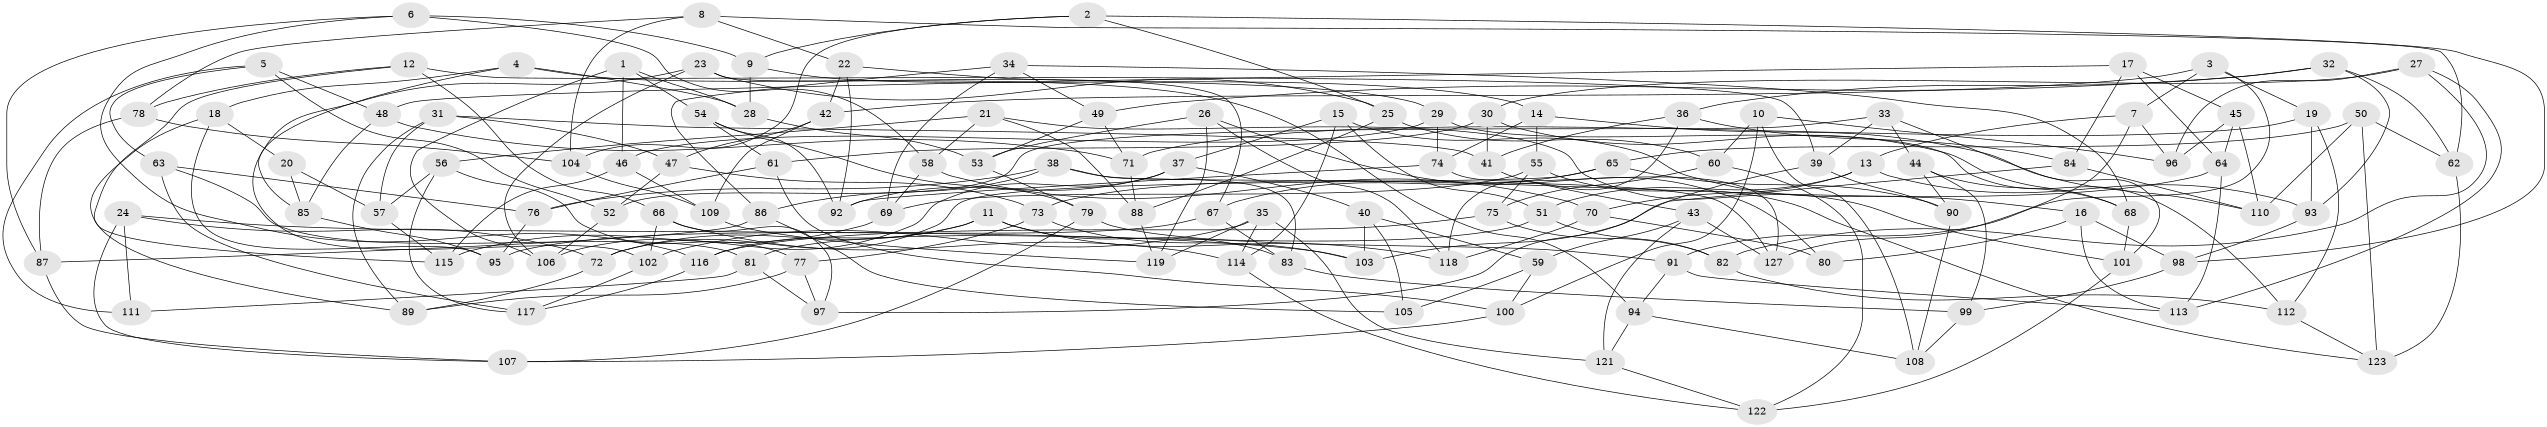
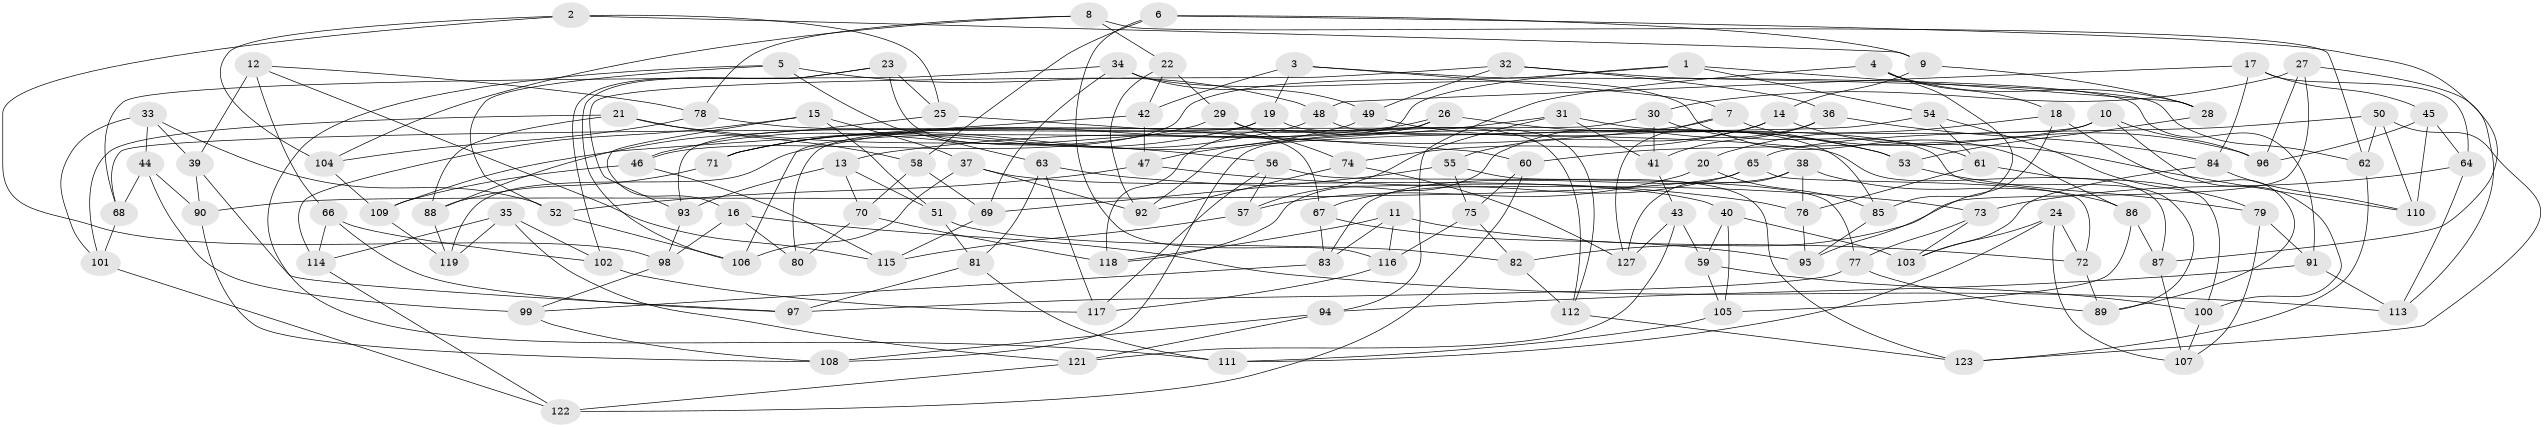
edge "105" -- "111": added
